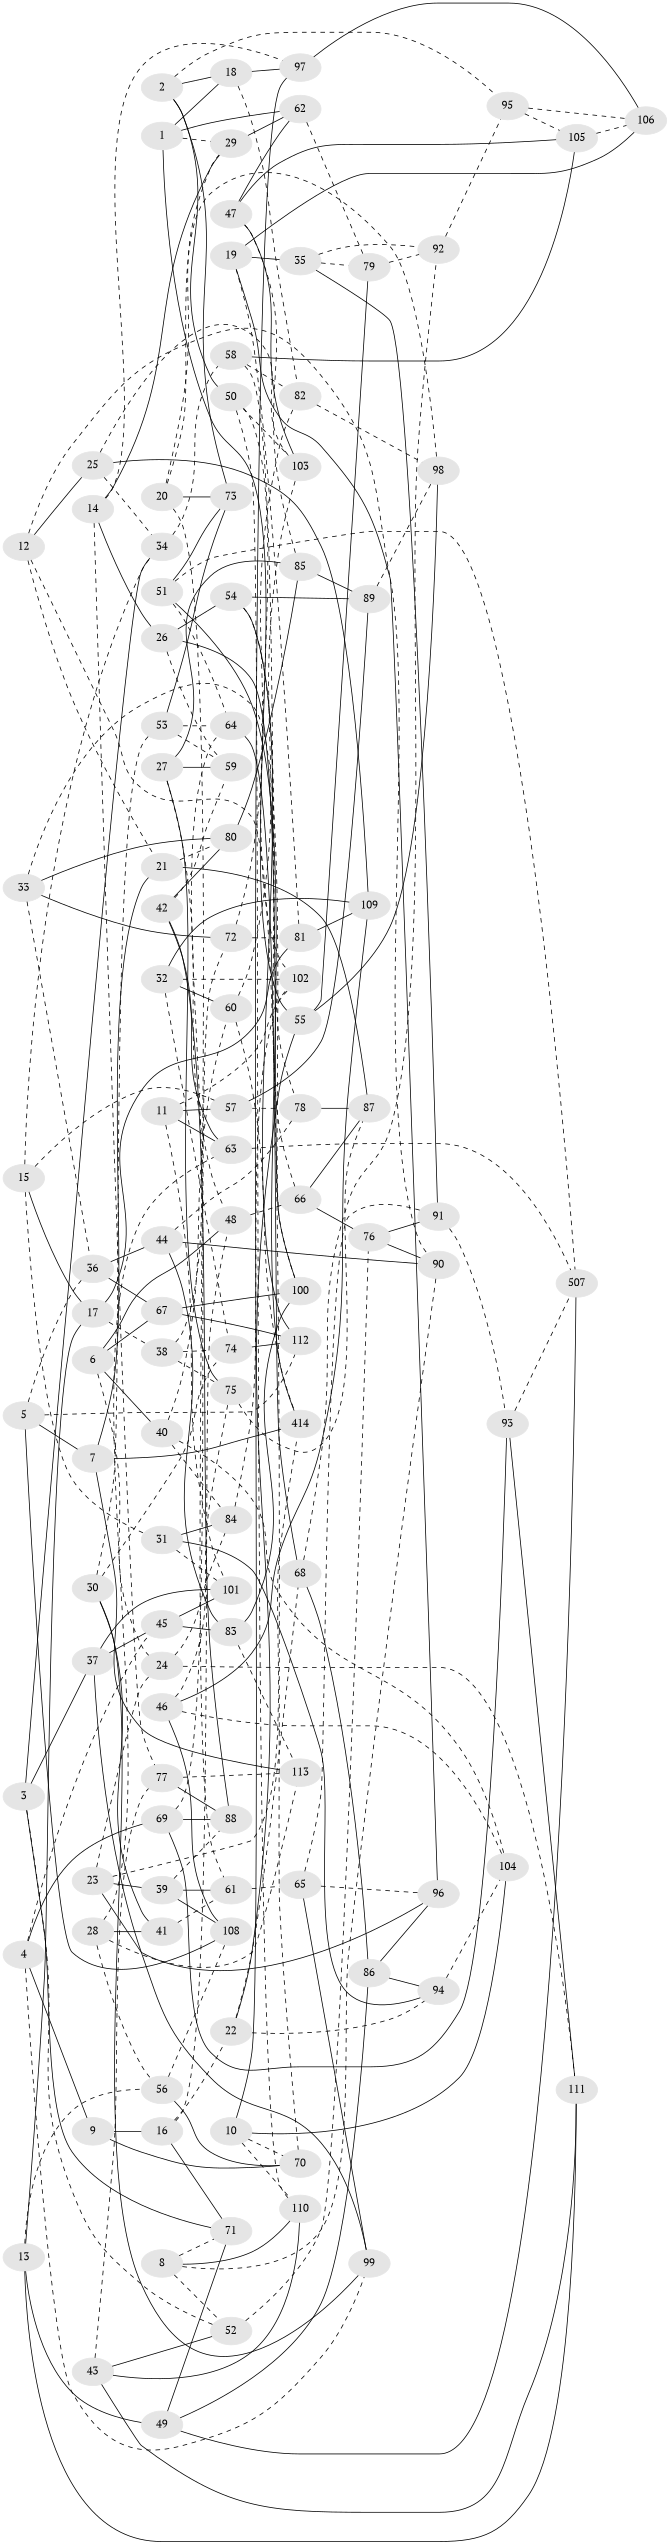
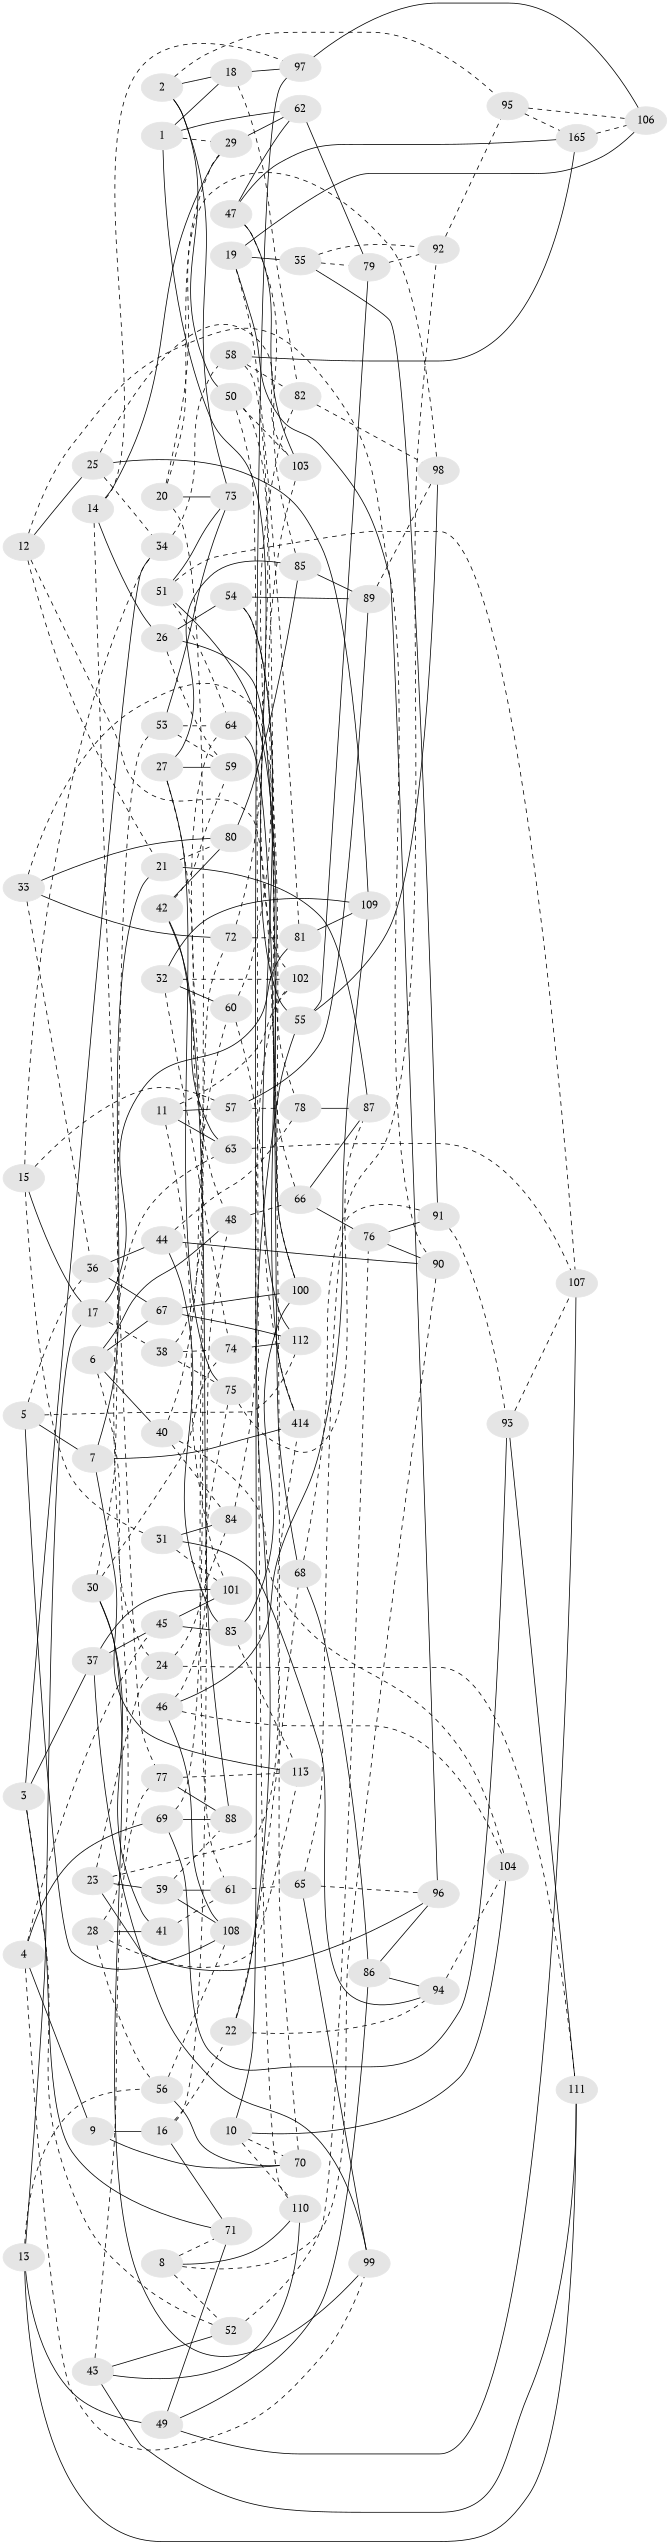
node "105": label "105" -> "165"
edge "62" -- "79": style dashed -> solid
node "507": label "507" -> "107"
